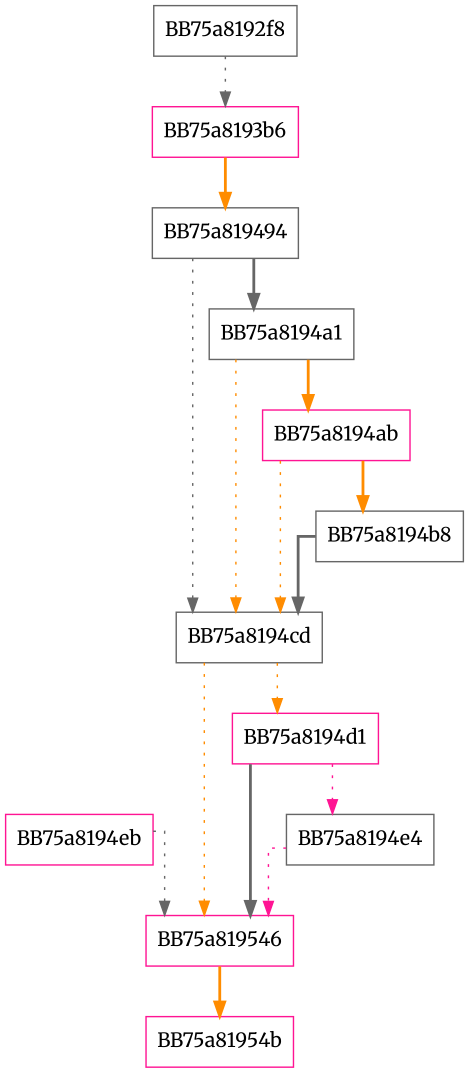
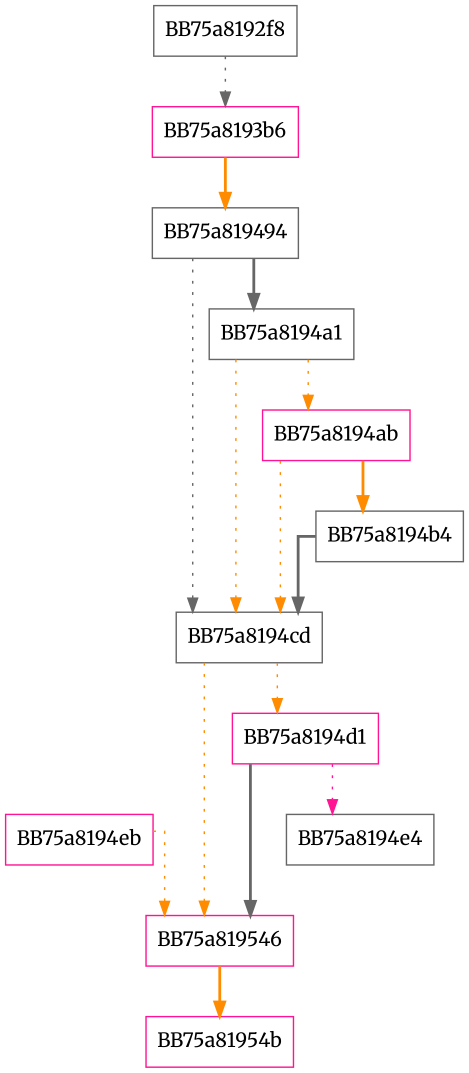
edge "BB75a8194a1" -> "BB75a8194ab": style bold -> dotted
node "BB75a8194b8": label "BB75a8194b8" -> "BB75a8194b4"
edge "BB75a8194eb" -> "BB75a819546": color gray40 -> darkorange
edge "BB75a8194e4" -> "BB75a819546": removed
